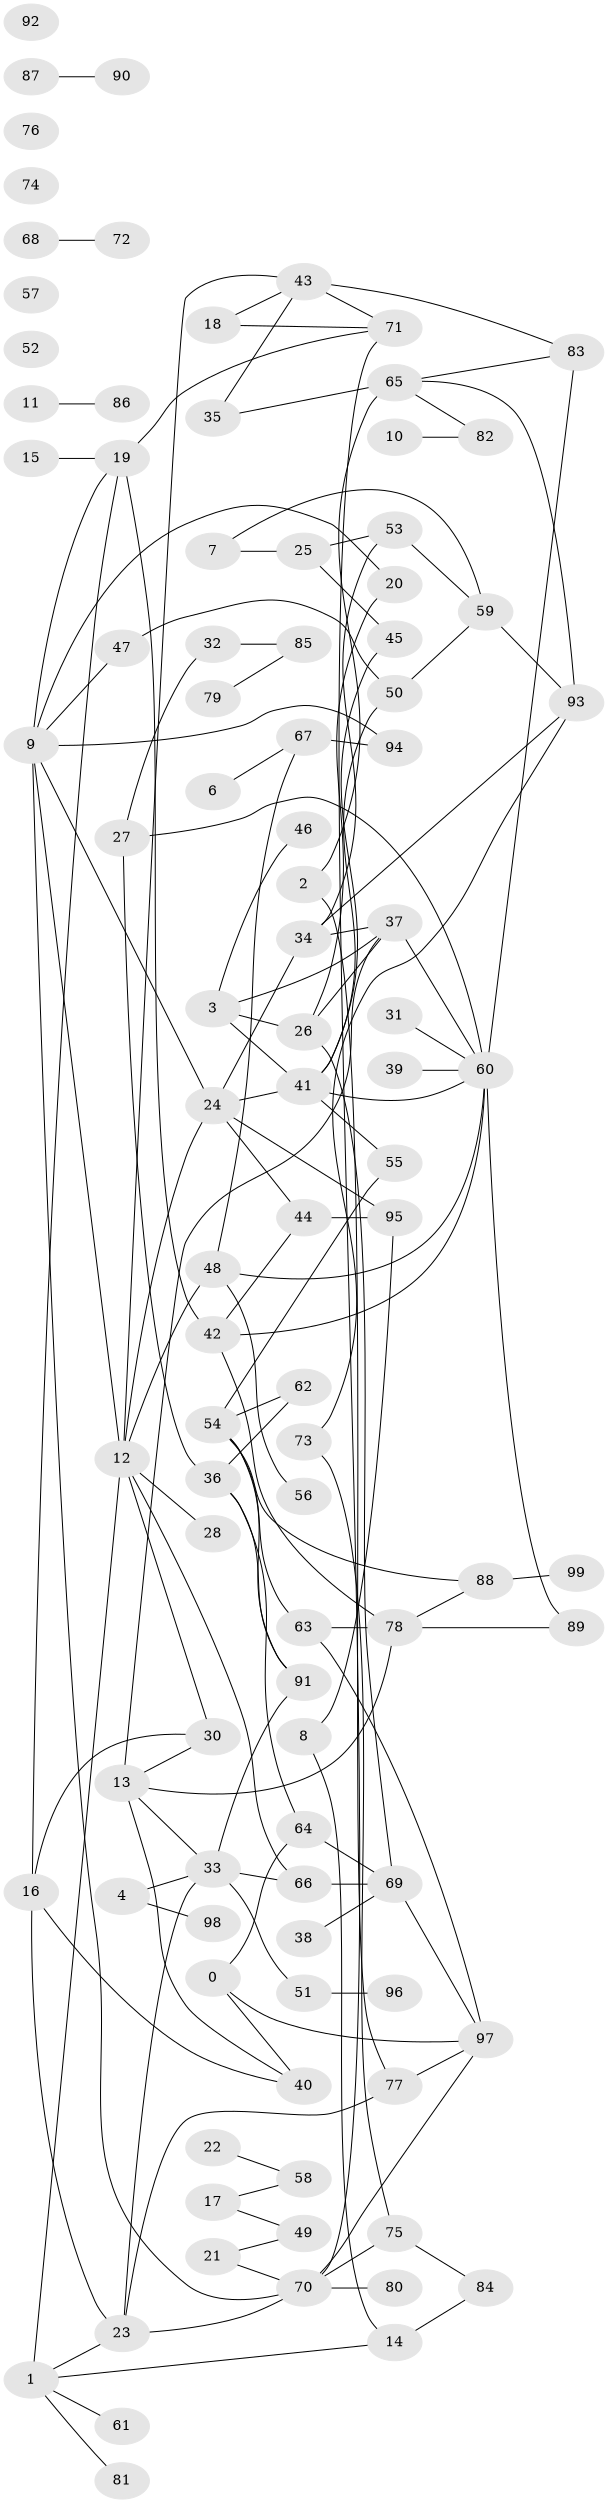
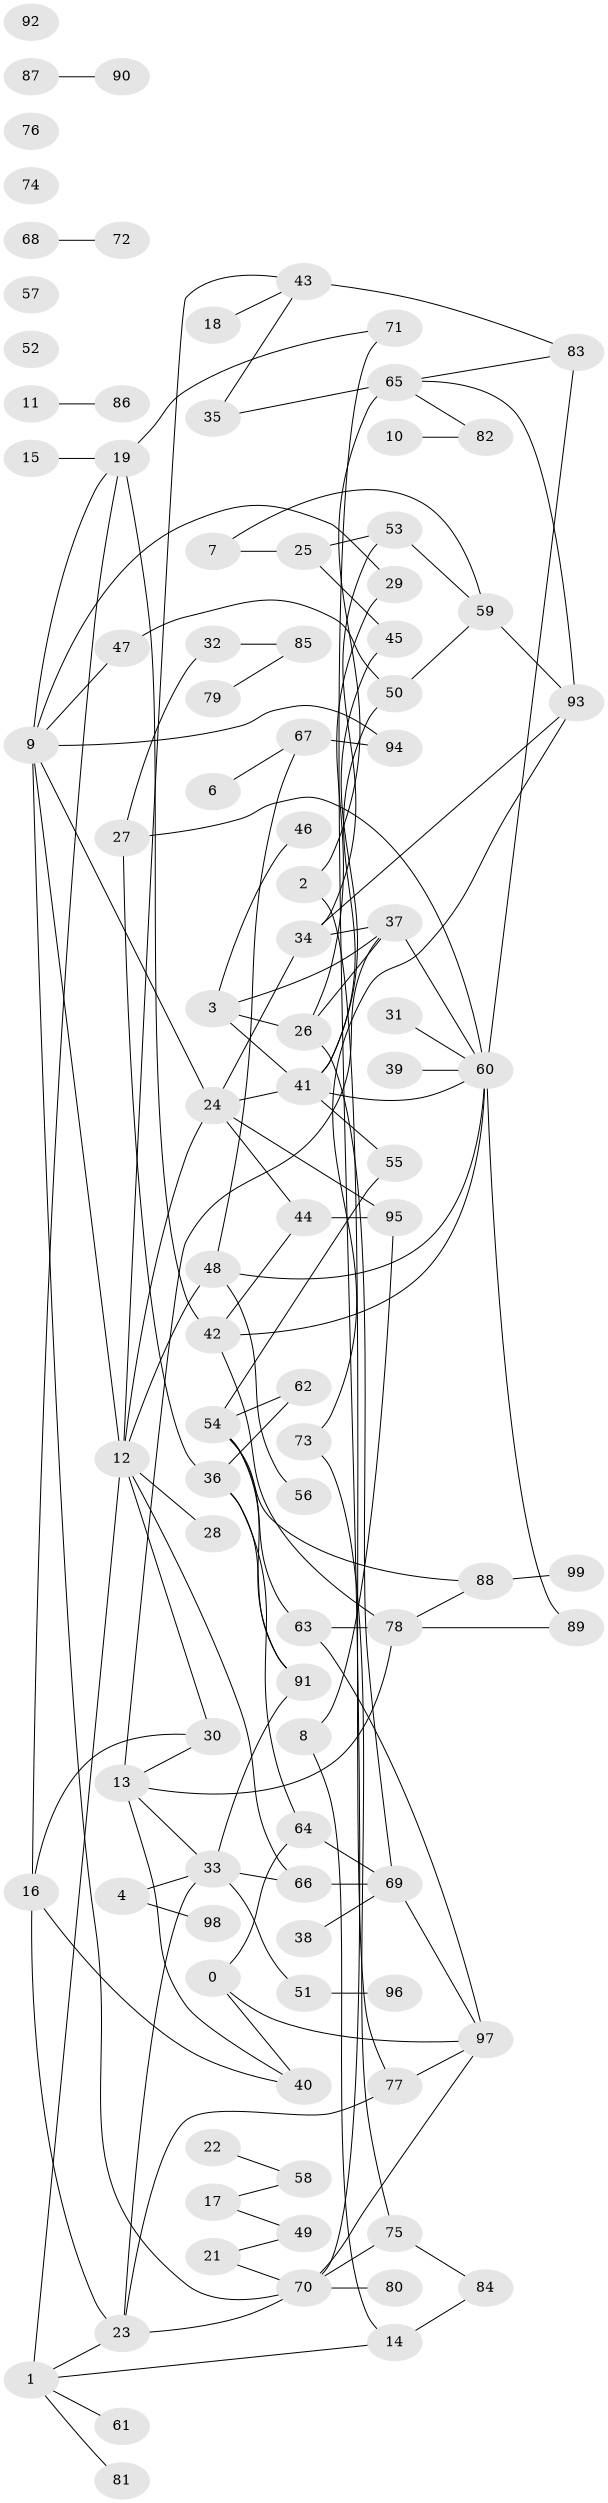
edge "43" -- "71": removed
edge "18" -- "71": removed
node "20": label "20" -> "29"
